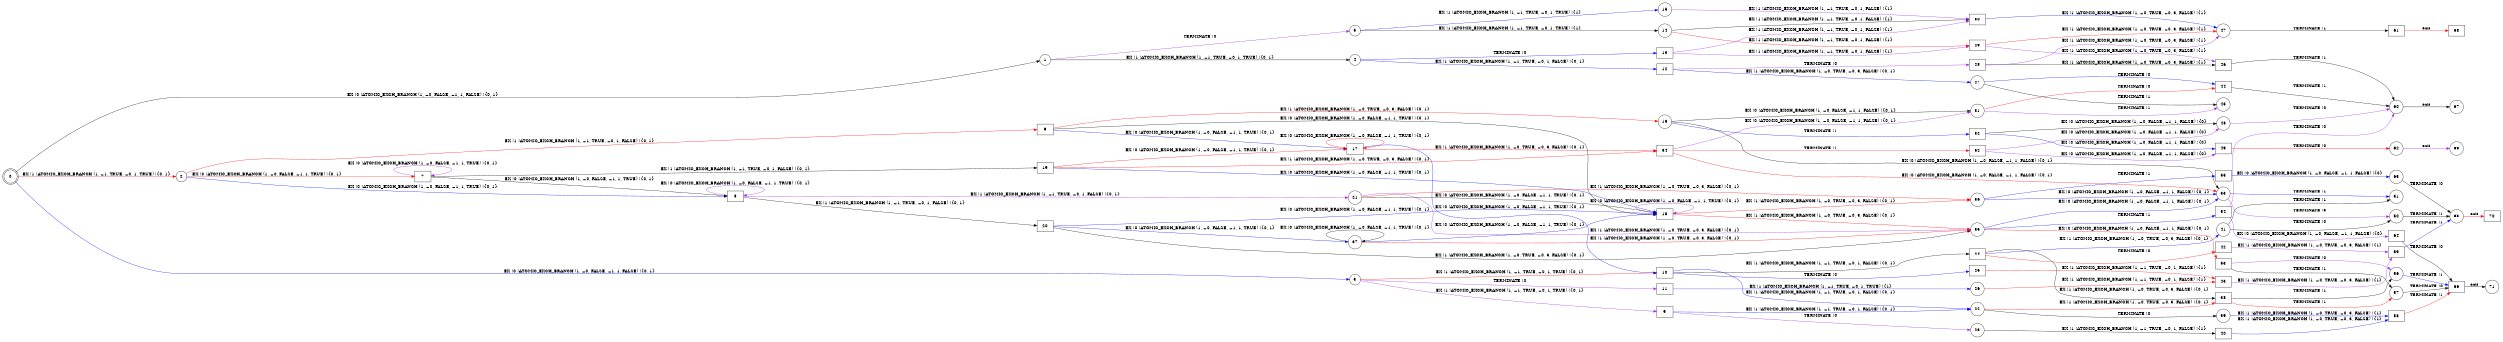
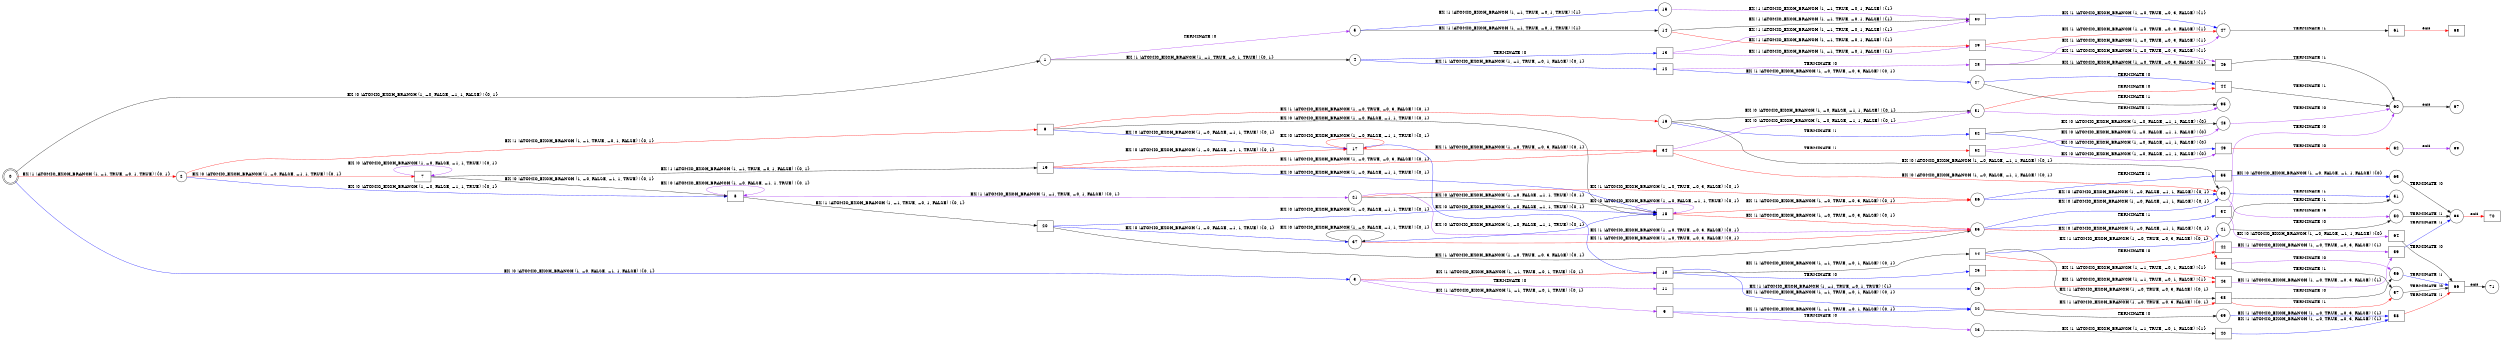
node "45": label "45" -> "95"
edge "38" -> "56": label "TERMINATE !1" -> "TERMINATE !0"
